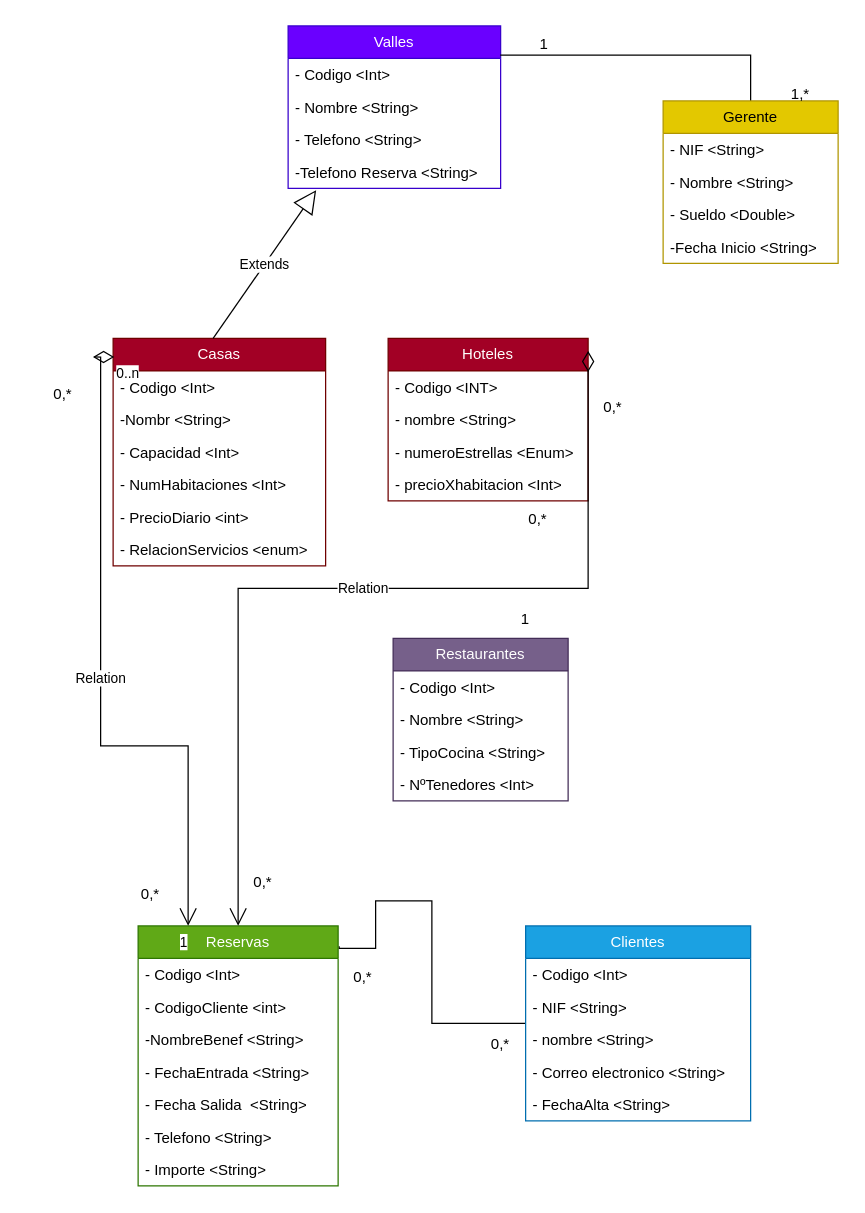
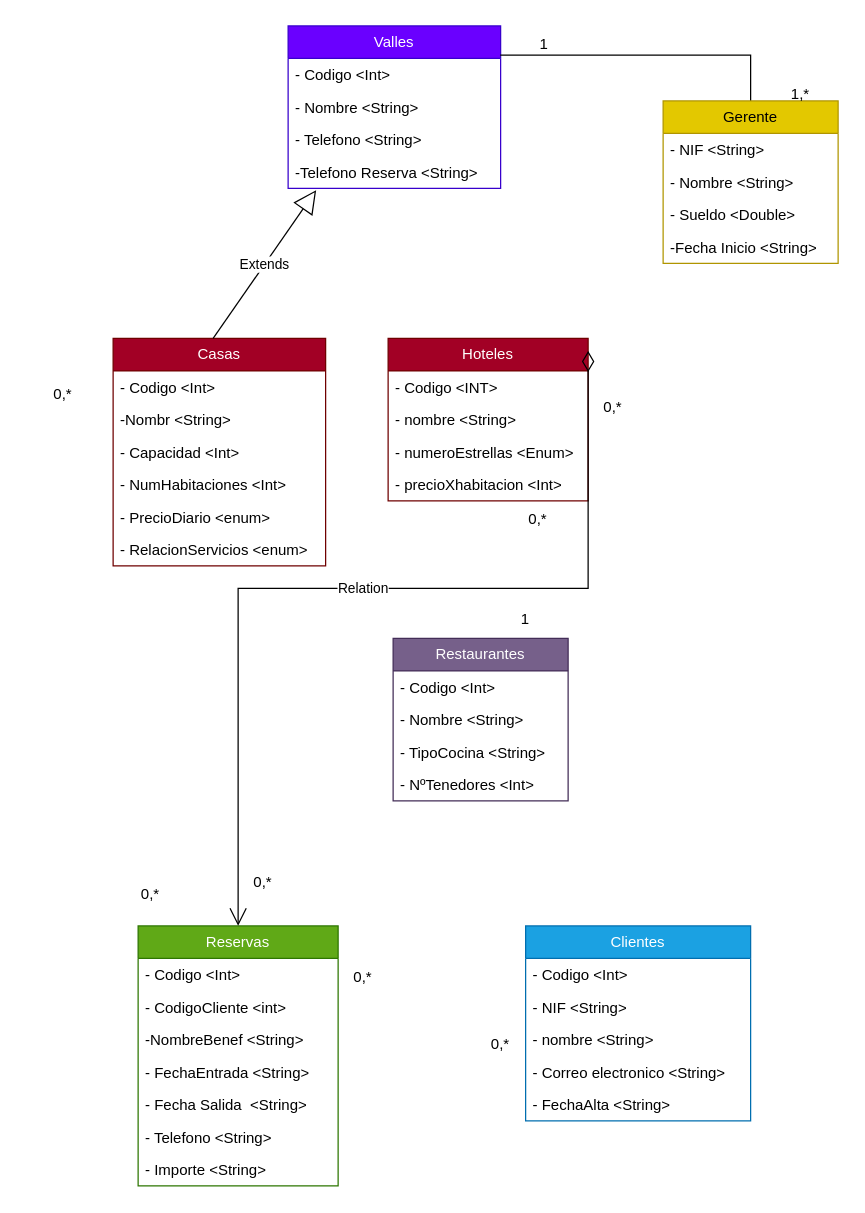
node "- PrecioDiario <int>": label "- PrecioDiario <int>" -> "- PrecioDiario <enum>"
edge "Casas" -- "Reservas": removed, labels "0..n", "Relation", "1"
edge "Clientes" -- "Reservas": removed
